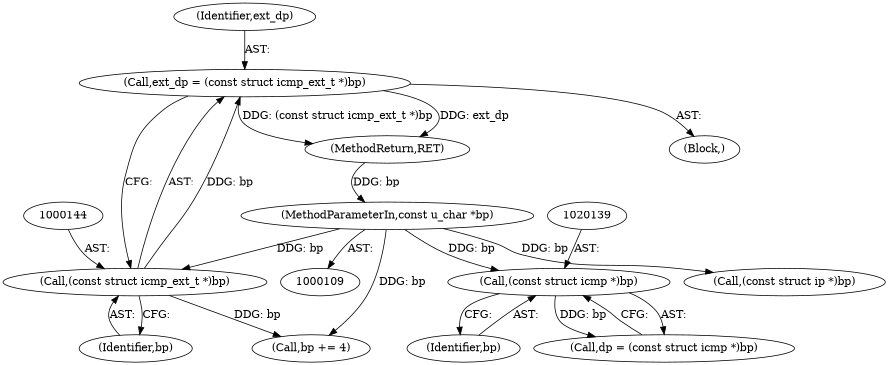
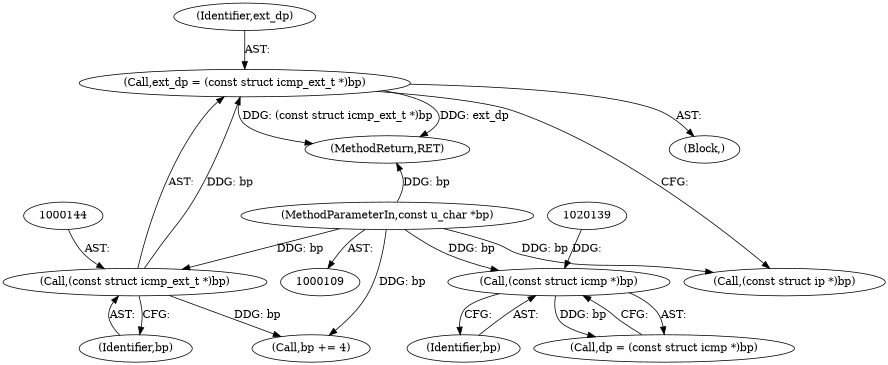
edge "(Call,ext_dp = (const struct icmp_ext_t *)bp)" -> "(Call,(const struct icmp_ext_t *)bp)": now "(Call,ext_dp = (const struct icmp_ext_t *)bp)" -> "(Call,(const struct ip *)bp)"
edge "(MethodReturn,RET)" -> "(MethodParameterIn,const u_char *bp)": reversed
edge "1020139" -> "(Call,(const struct icmp *)bp)": label "AST: " -> "DDG: "
